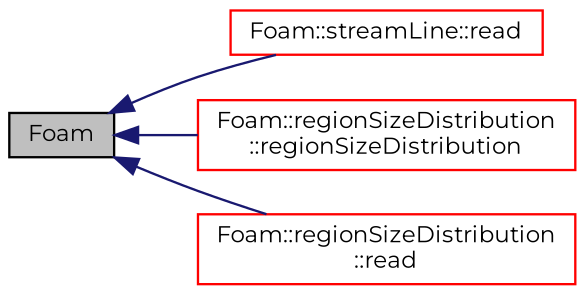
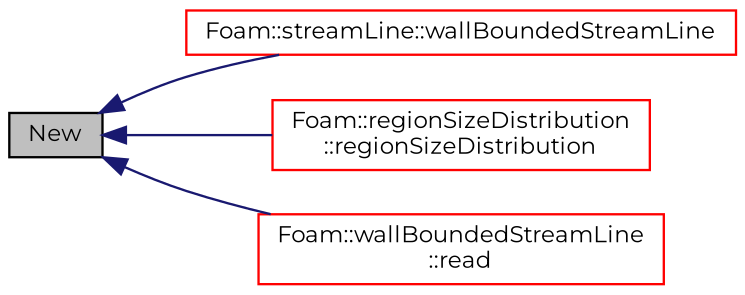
node "Foam::streamLine::read": label "Foam::streamLine::read" -> "Foam::streamLine::wallBoundedStreamLine"
node "Foam": label "Foam" -> "New"
node "Foam::regionSizeDistribution ::read": label "Foam::regionSizeDistribution ::read" -> "Foam::wallBoundedStreamLine ::read"
